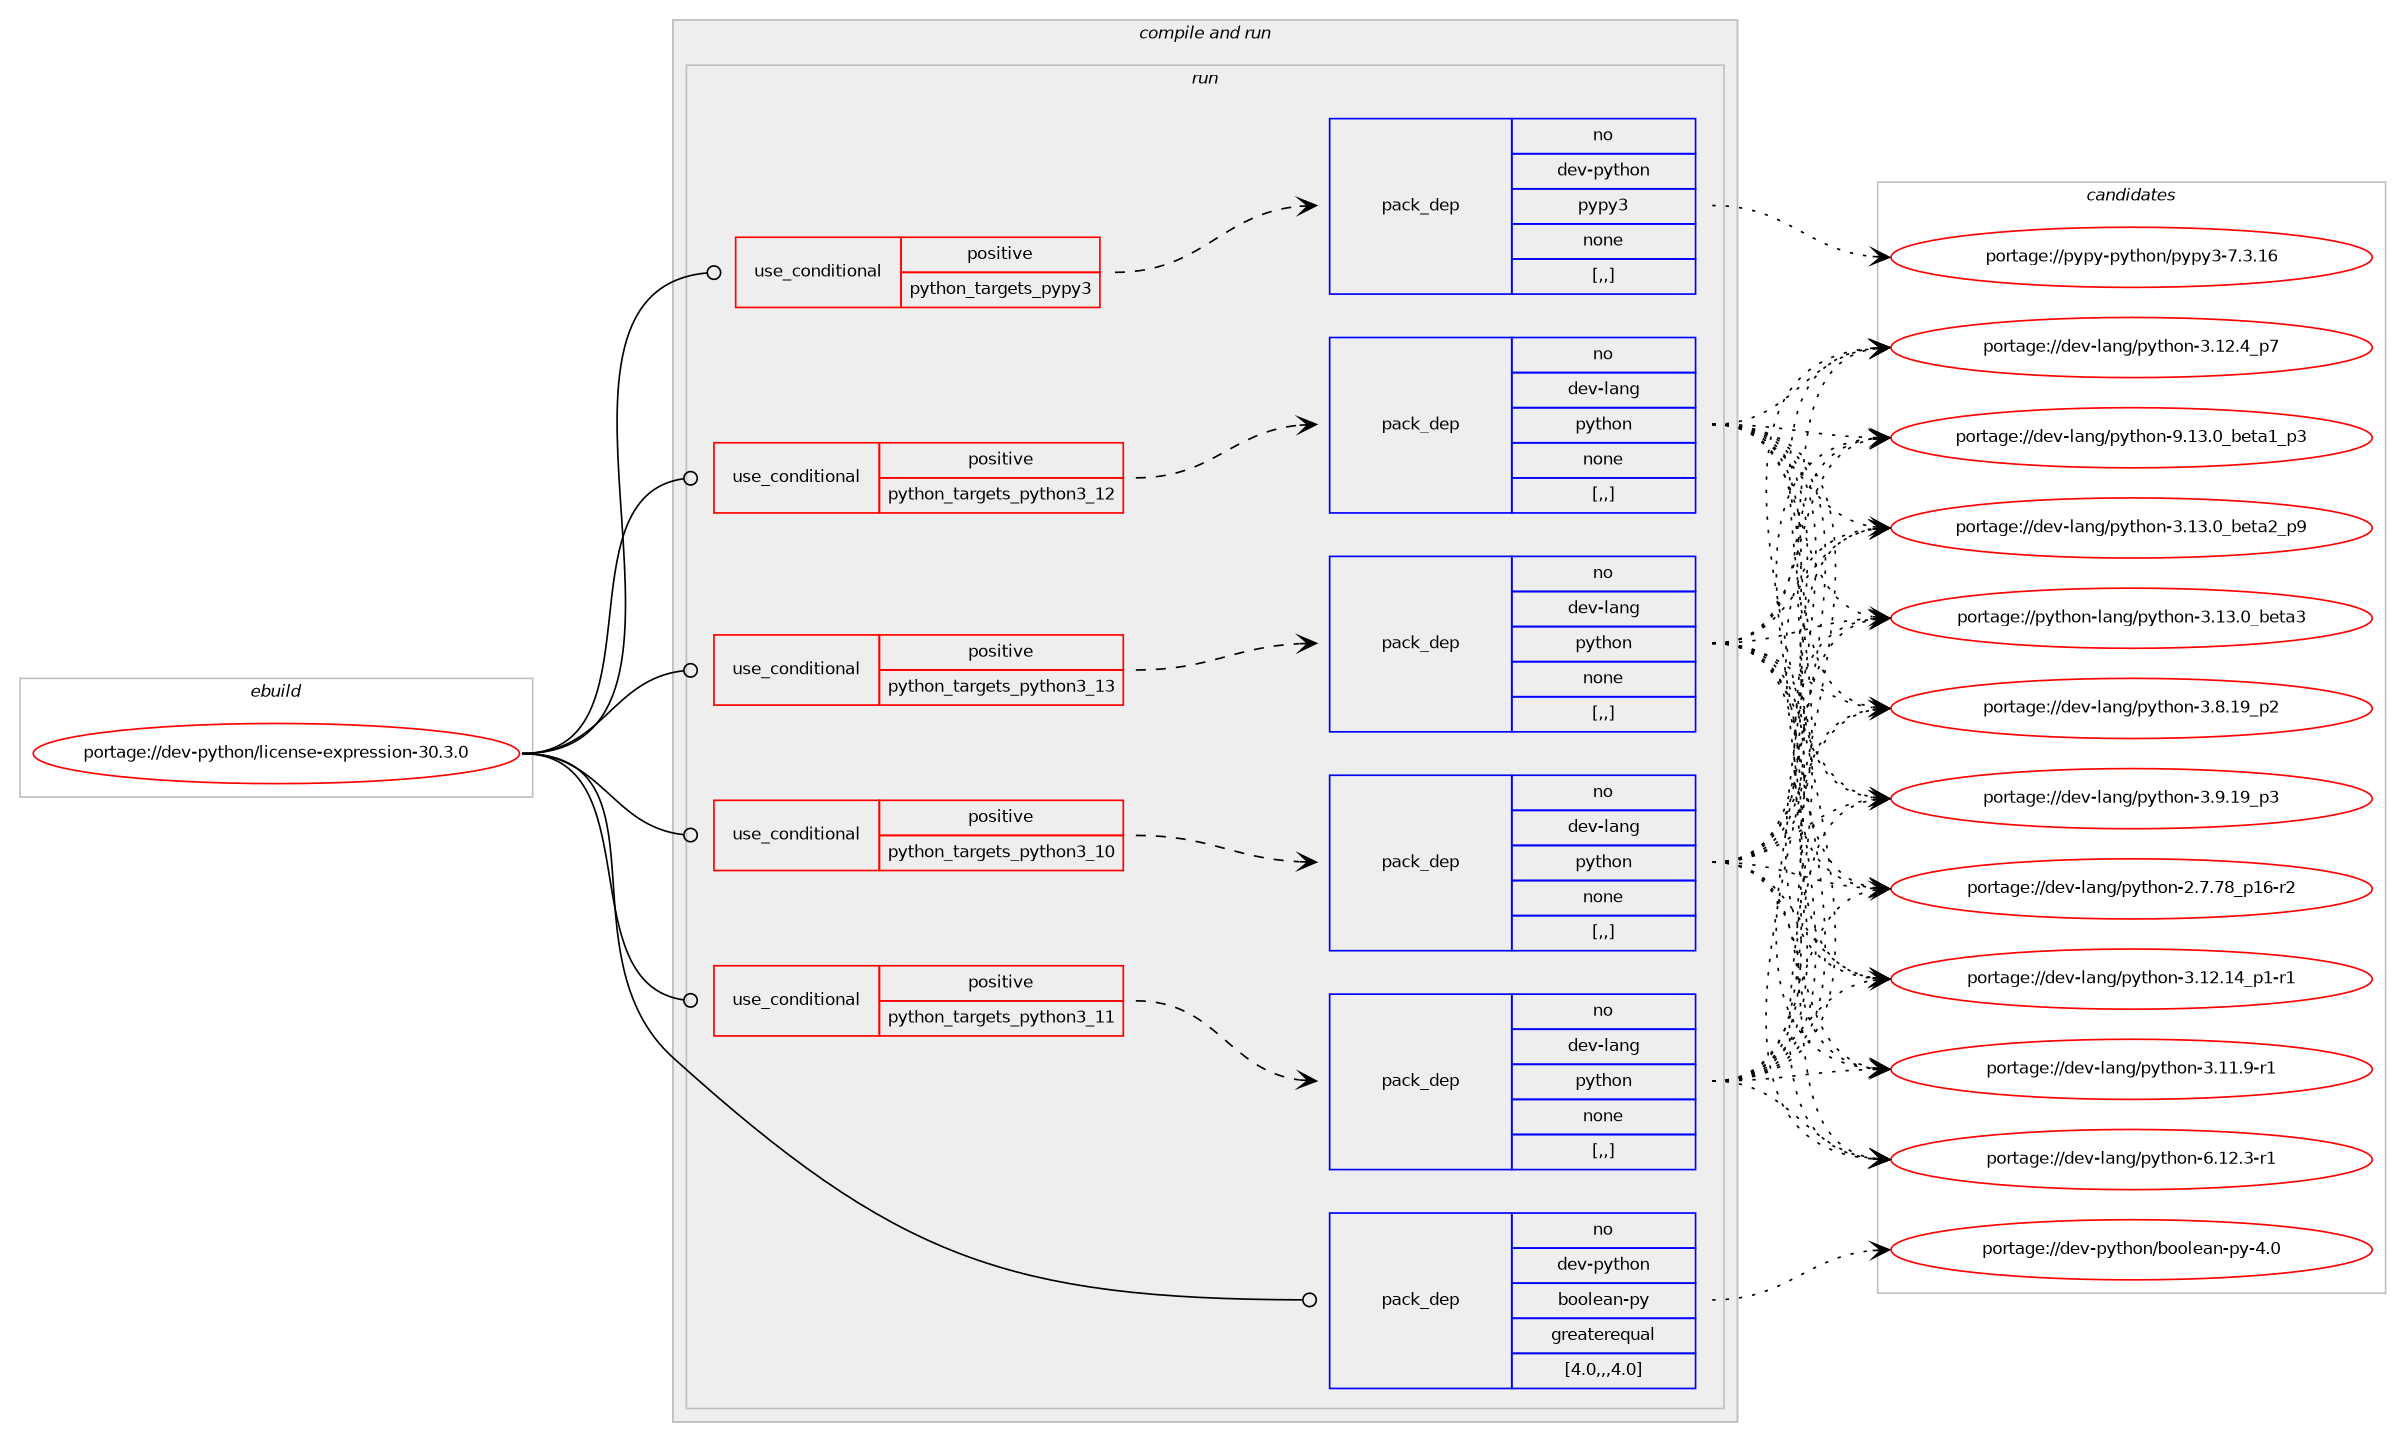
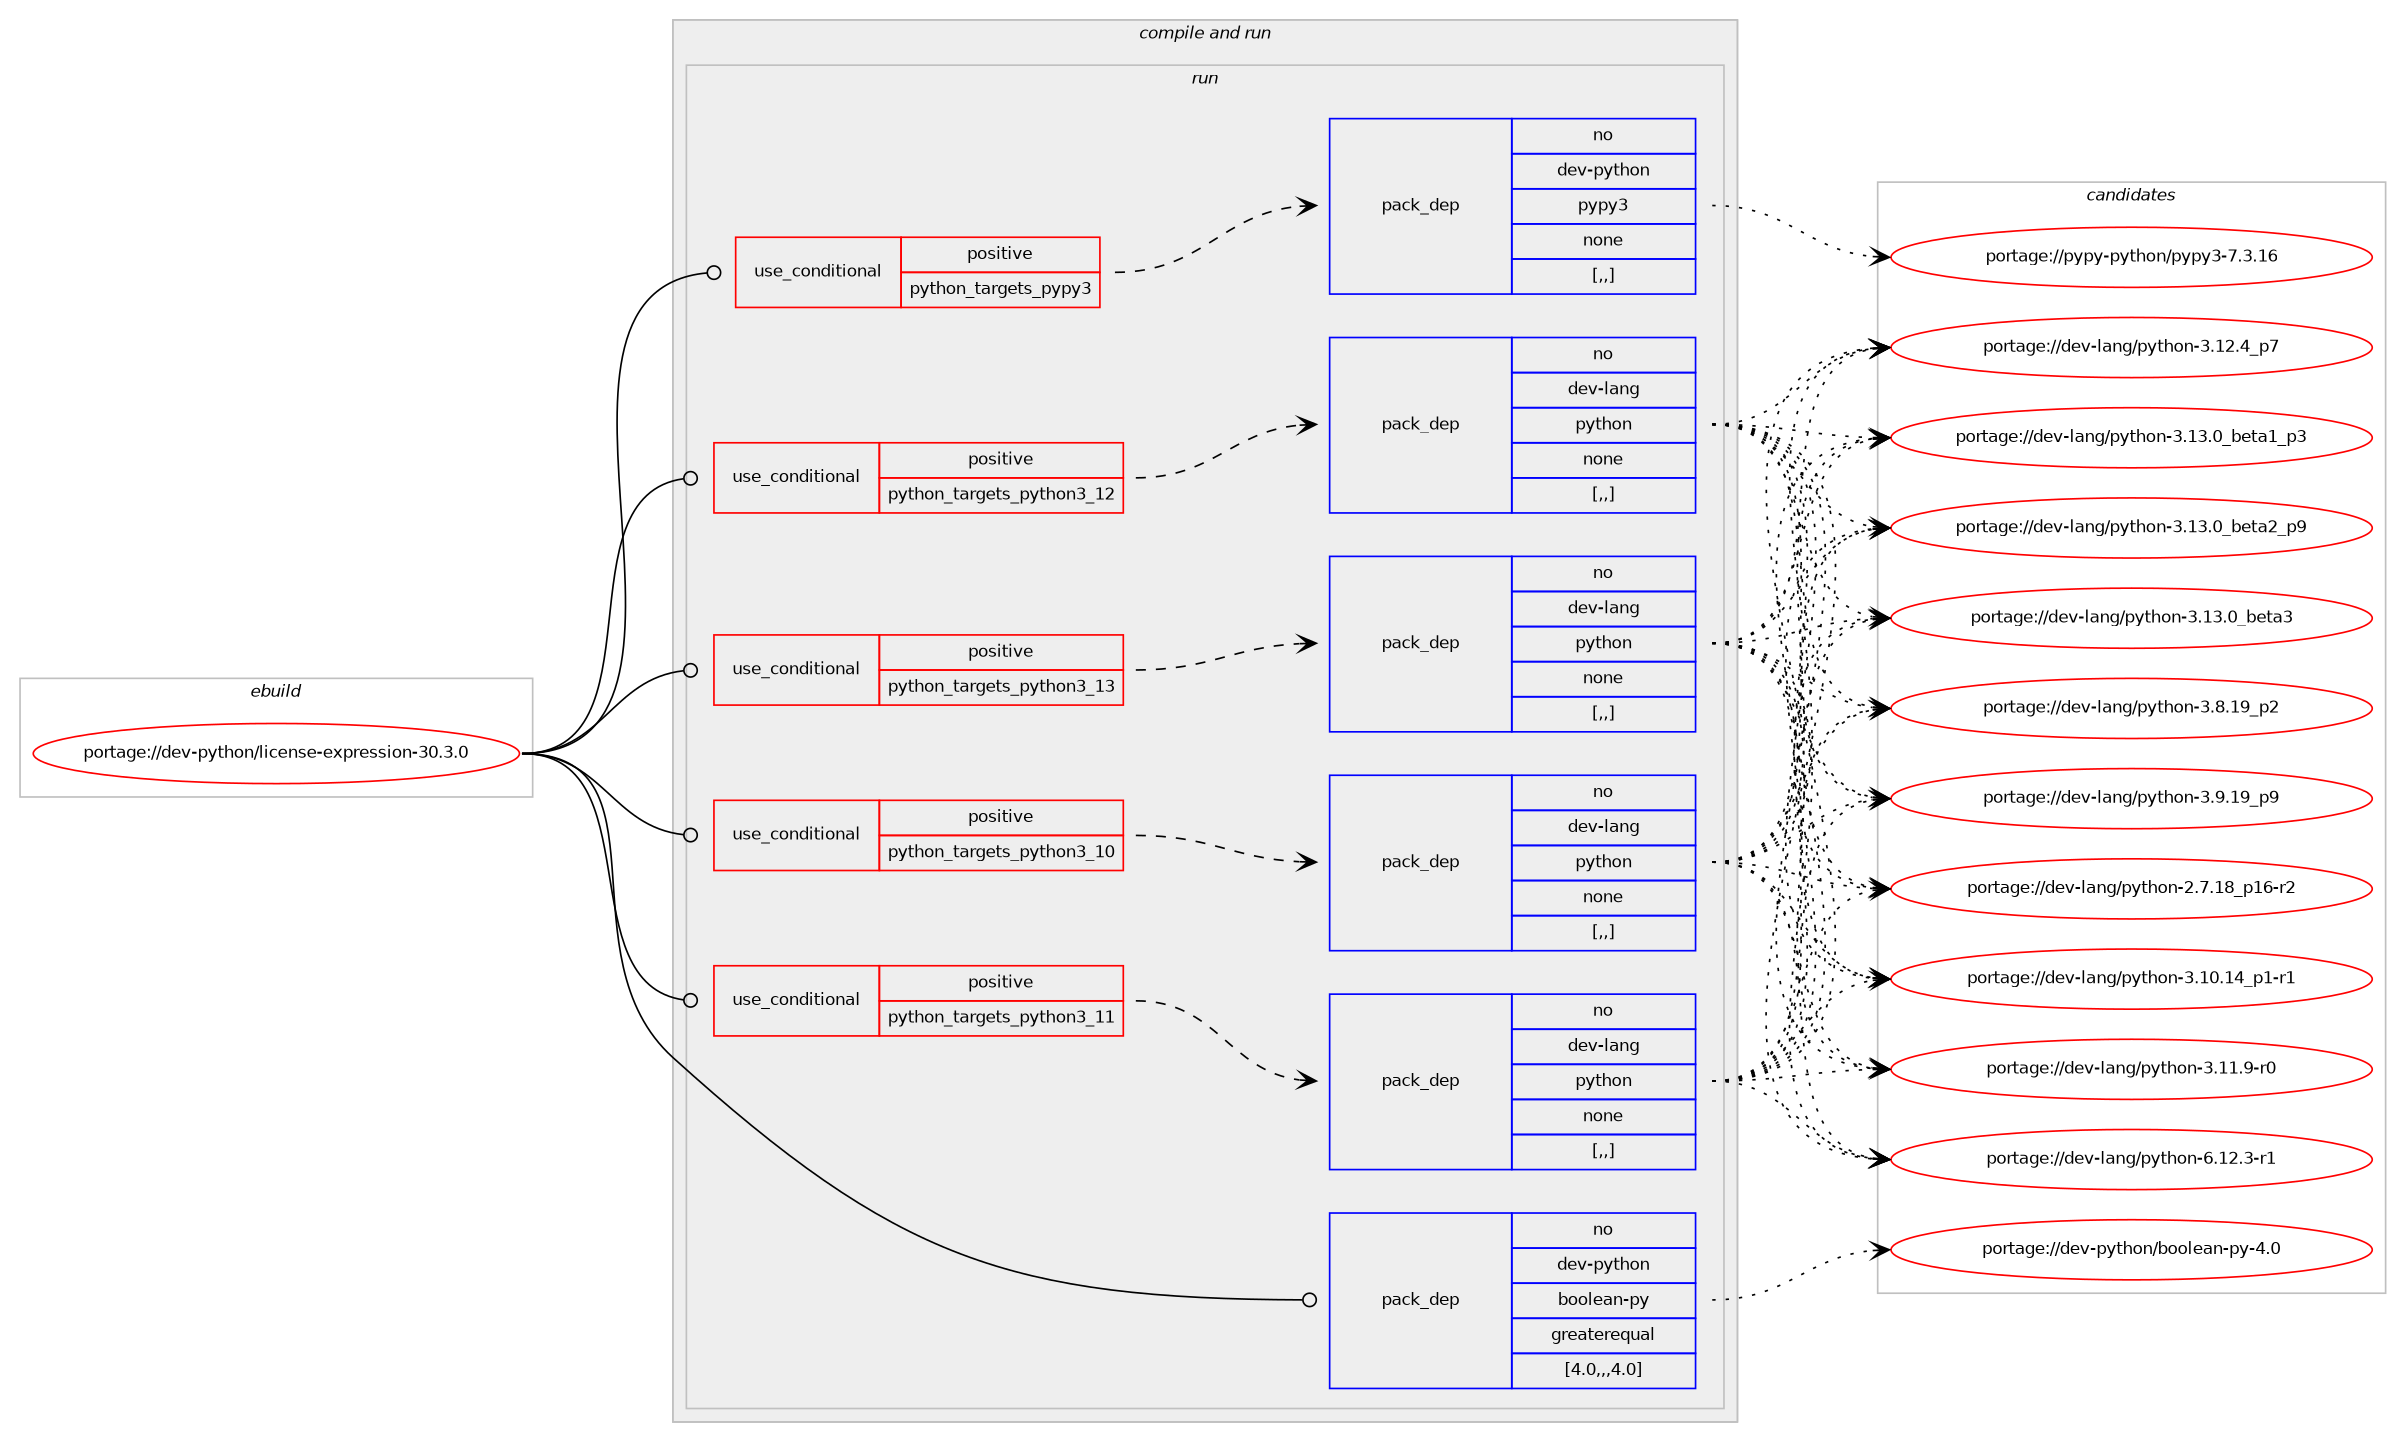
node "portage://dev-lang/python-9.13.0_beta1_p3": label "portage://dev-lang/python-9.13.0_beta1_p3" -> "portage://dev-lang/python-3.13.0_beta1_p3"
node "portage://python-lang/python-3.13.0_beta3": label "portage://python-lang/python-3.13.0_beta3" -> "portage://dev-lang/python-3.13.0_beta3"
node "portage://dev-lang/python-3.9.19_p3": label "portage://dev-lang/python-3.9.19_p3" -> "portage://dev-lang/python-3.9.19_p9"
node "portage://dev-lang/python-2.7.78_p16-r2": label "portage://dev-lang/python-2.7.78_p16-r2" -> "portage://dev-lang/python-2.7.18_p16-r2"
node "portage://dev-lang/python-3.12.14_p1-r1": label "portage://dev-lang/python-3.12.14_p1-r1" -> "portage://dev-lang/python-3.10.14_p1-r1"
node "portage://dev-lang/python-3.11.9-r1": label "portage://dev-lang/python-3.11.9-r1" -> "portage://dev-lang/python-3.11.9-r0"
